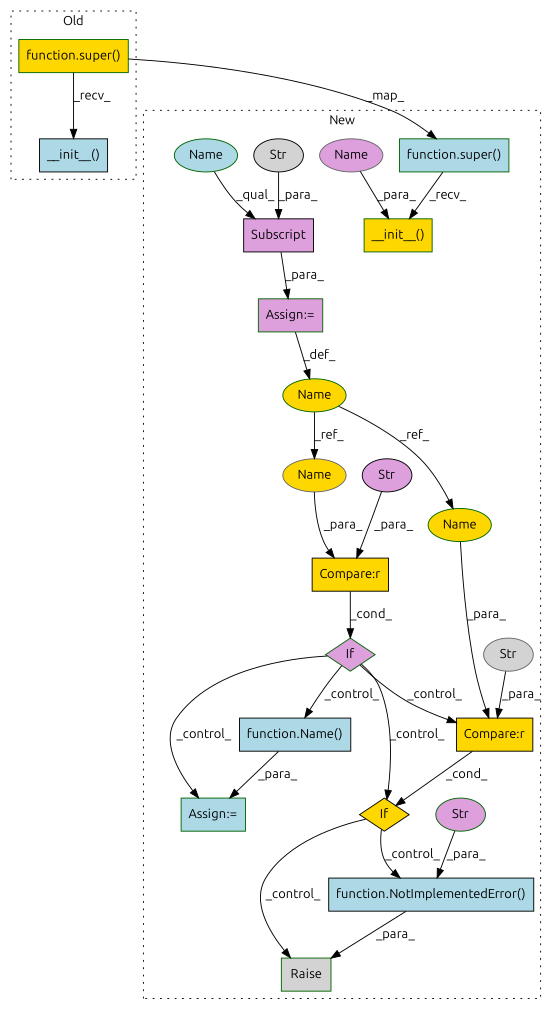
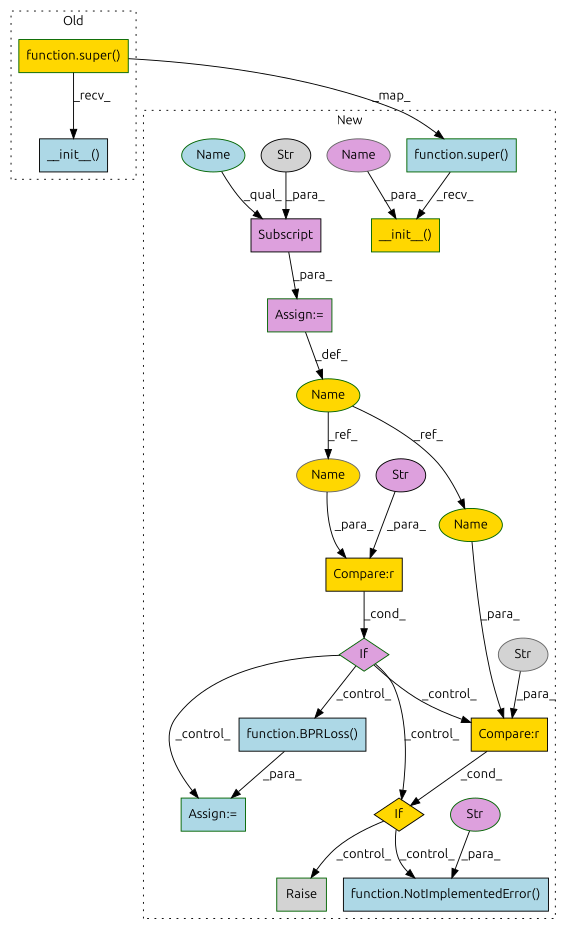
node "function.Name()": label "function.Name()" -> "function.BPRLoss()"
edge "function.NotImplementedError()" -> "Raise": removed, label "_para_"
